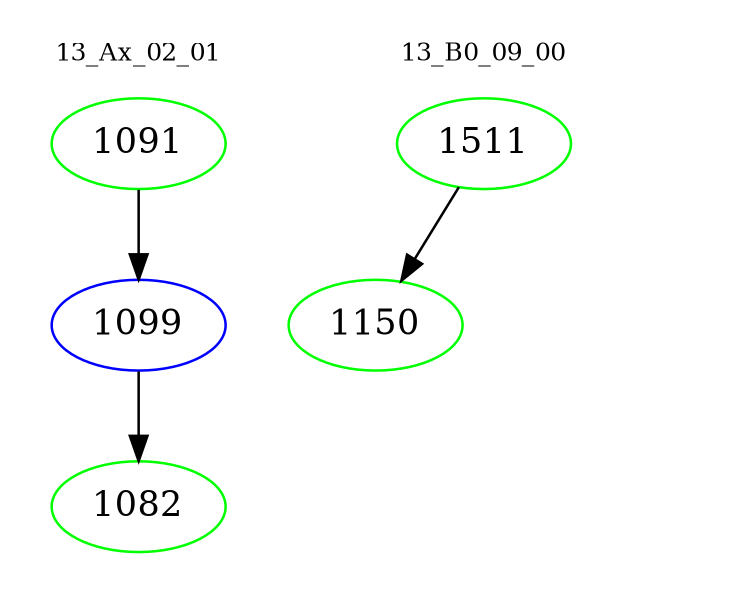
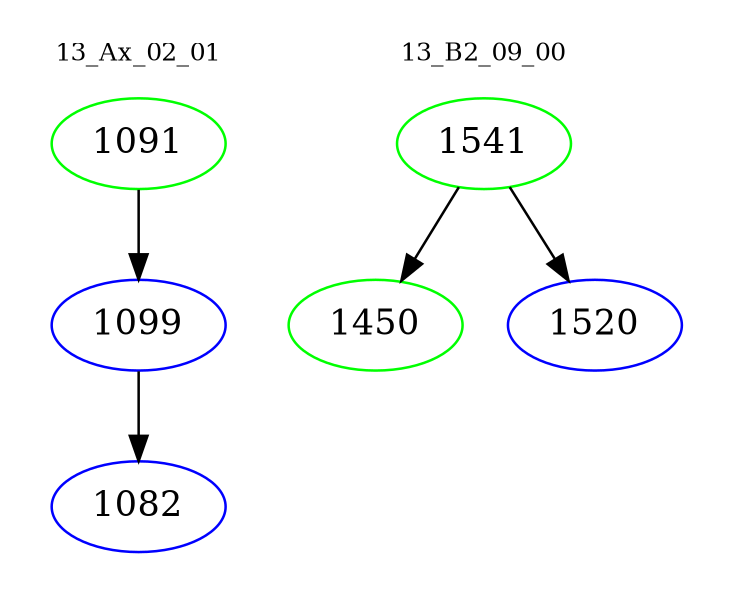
cluster "13_B0_09_00": label "13_B0_09_00" -> "13_B2_09_00"
node "1511": label "1511" -> "1541"
node "1150": label "1150" -> "1450"
node "1520": added
node "1082": color green -> blue
